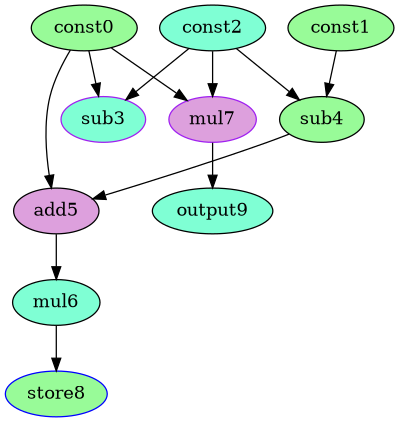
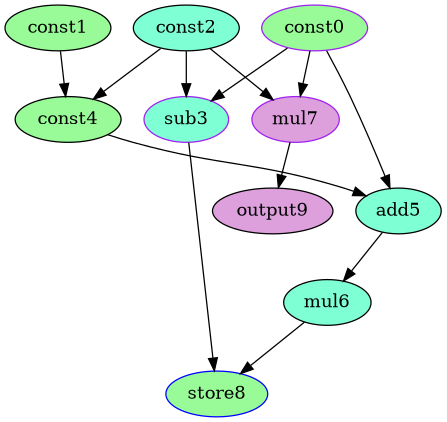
node "const0": color black -> purple
node "sub4": label "sub4" -> "const4"
node "add5": fillcolor plum -> aquamarine
node "output9": fillcolor aquamarine -> plum
edge "sub3" -> "store8": added
